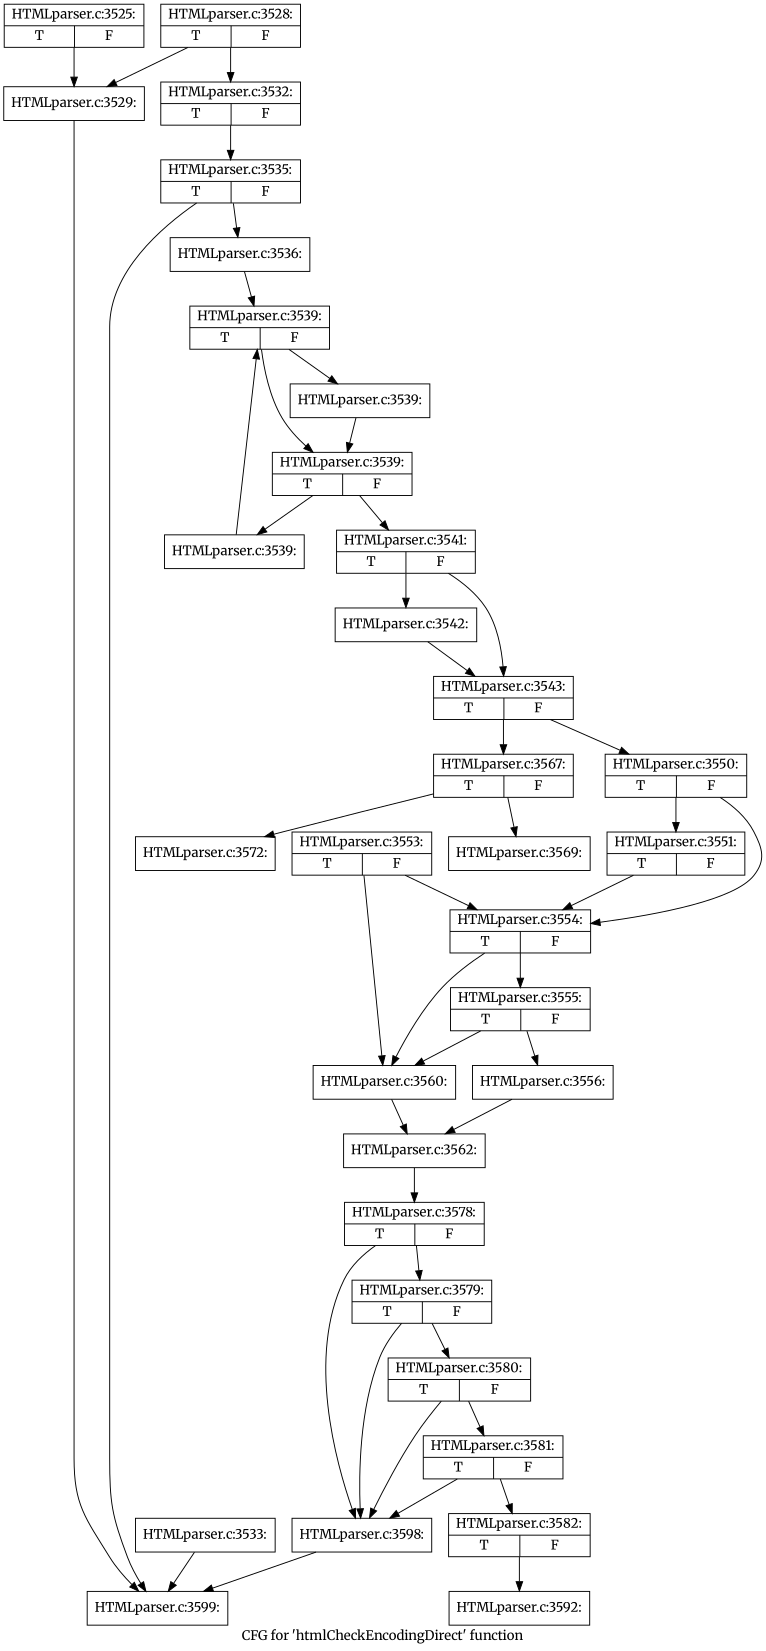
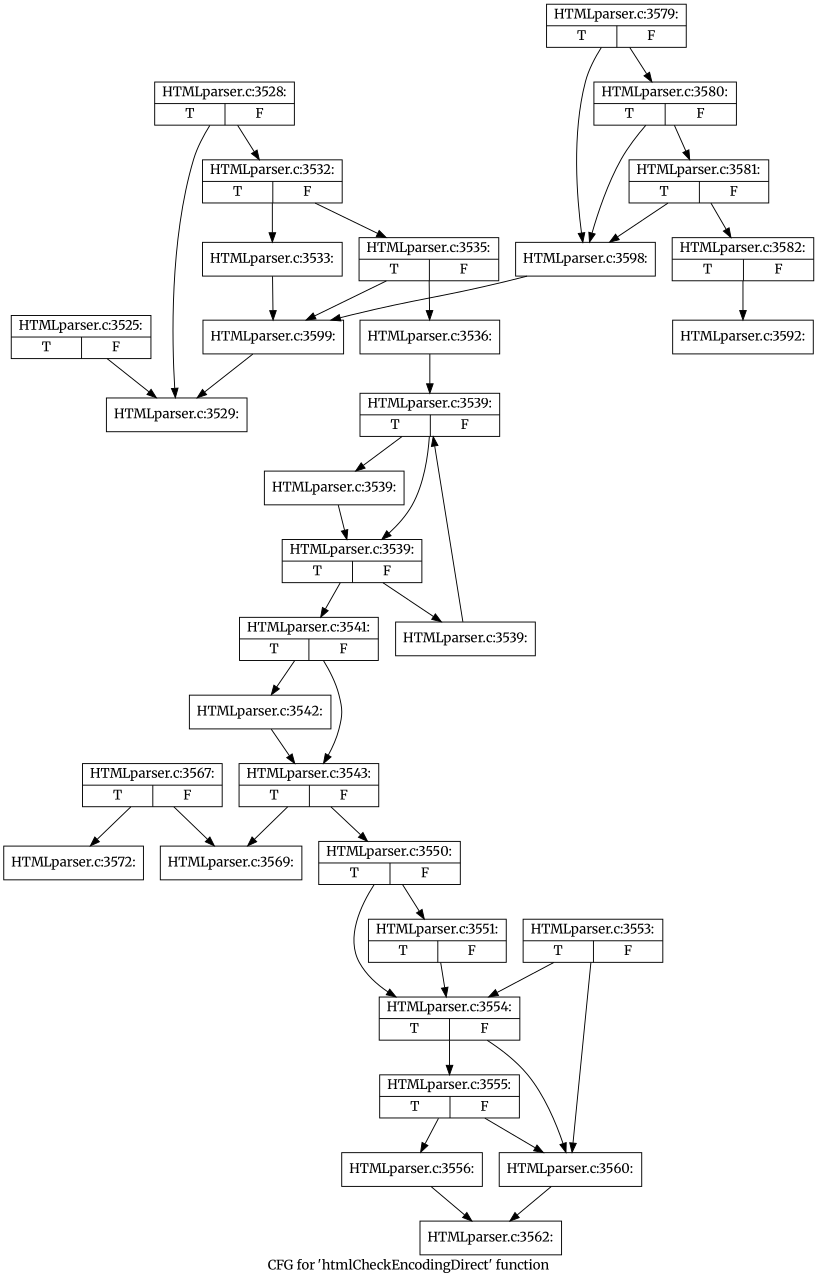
edge "HTMLparser.c:3532:" -> "HTMLparser.c:3533:": added
edge "HTMLparser.c:3543:" -> "HTMLparser.c:3567:": now "HTMLparser.c:3543:" -> "HTMLparser.c:3569:"
edge "HTMLparser.c:3529:" -> "HTMLparser.c:3599:": reversed
node "HTMLparser.c:3578:": removed
